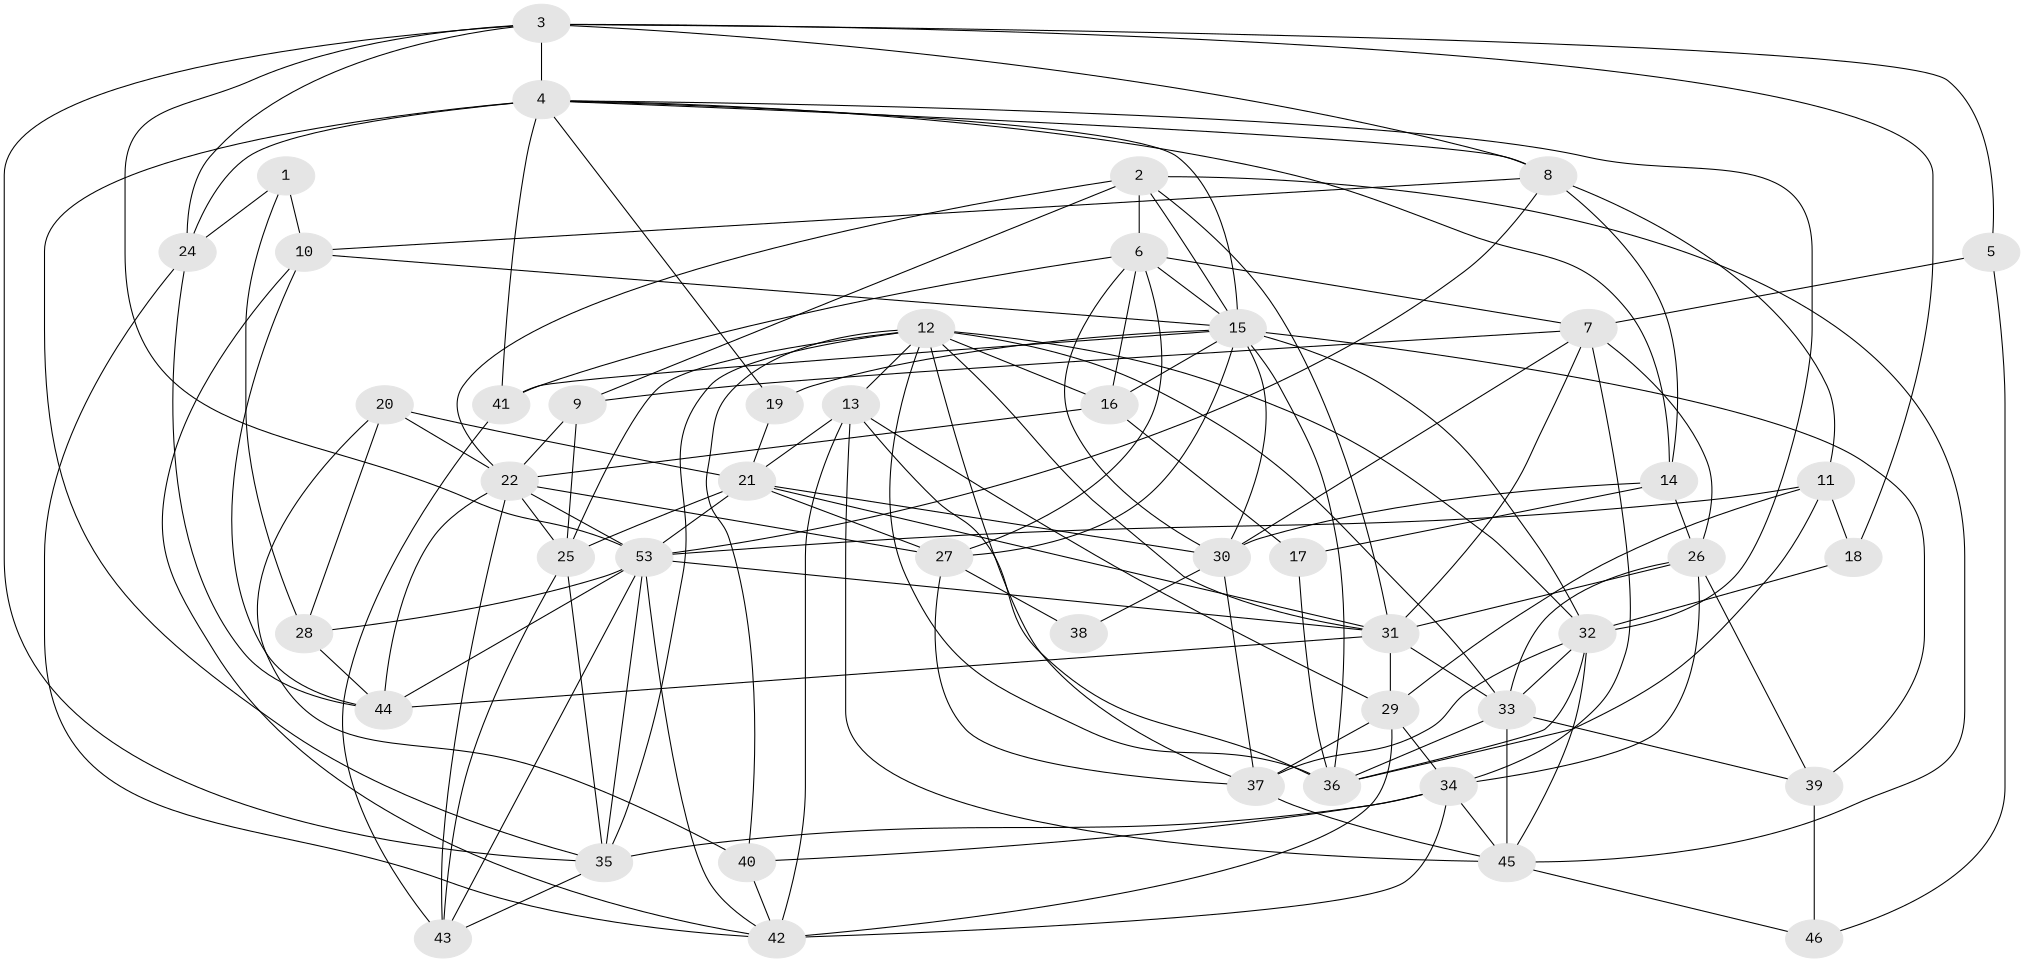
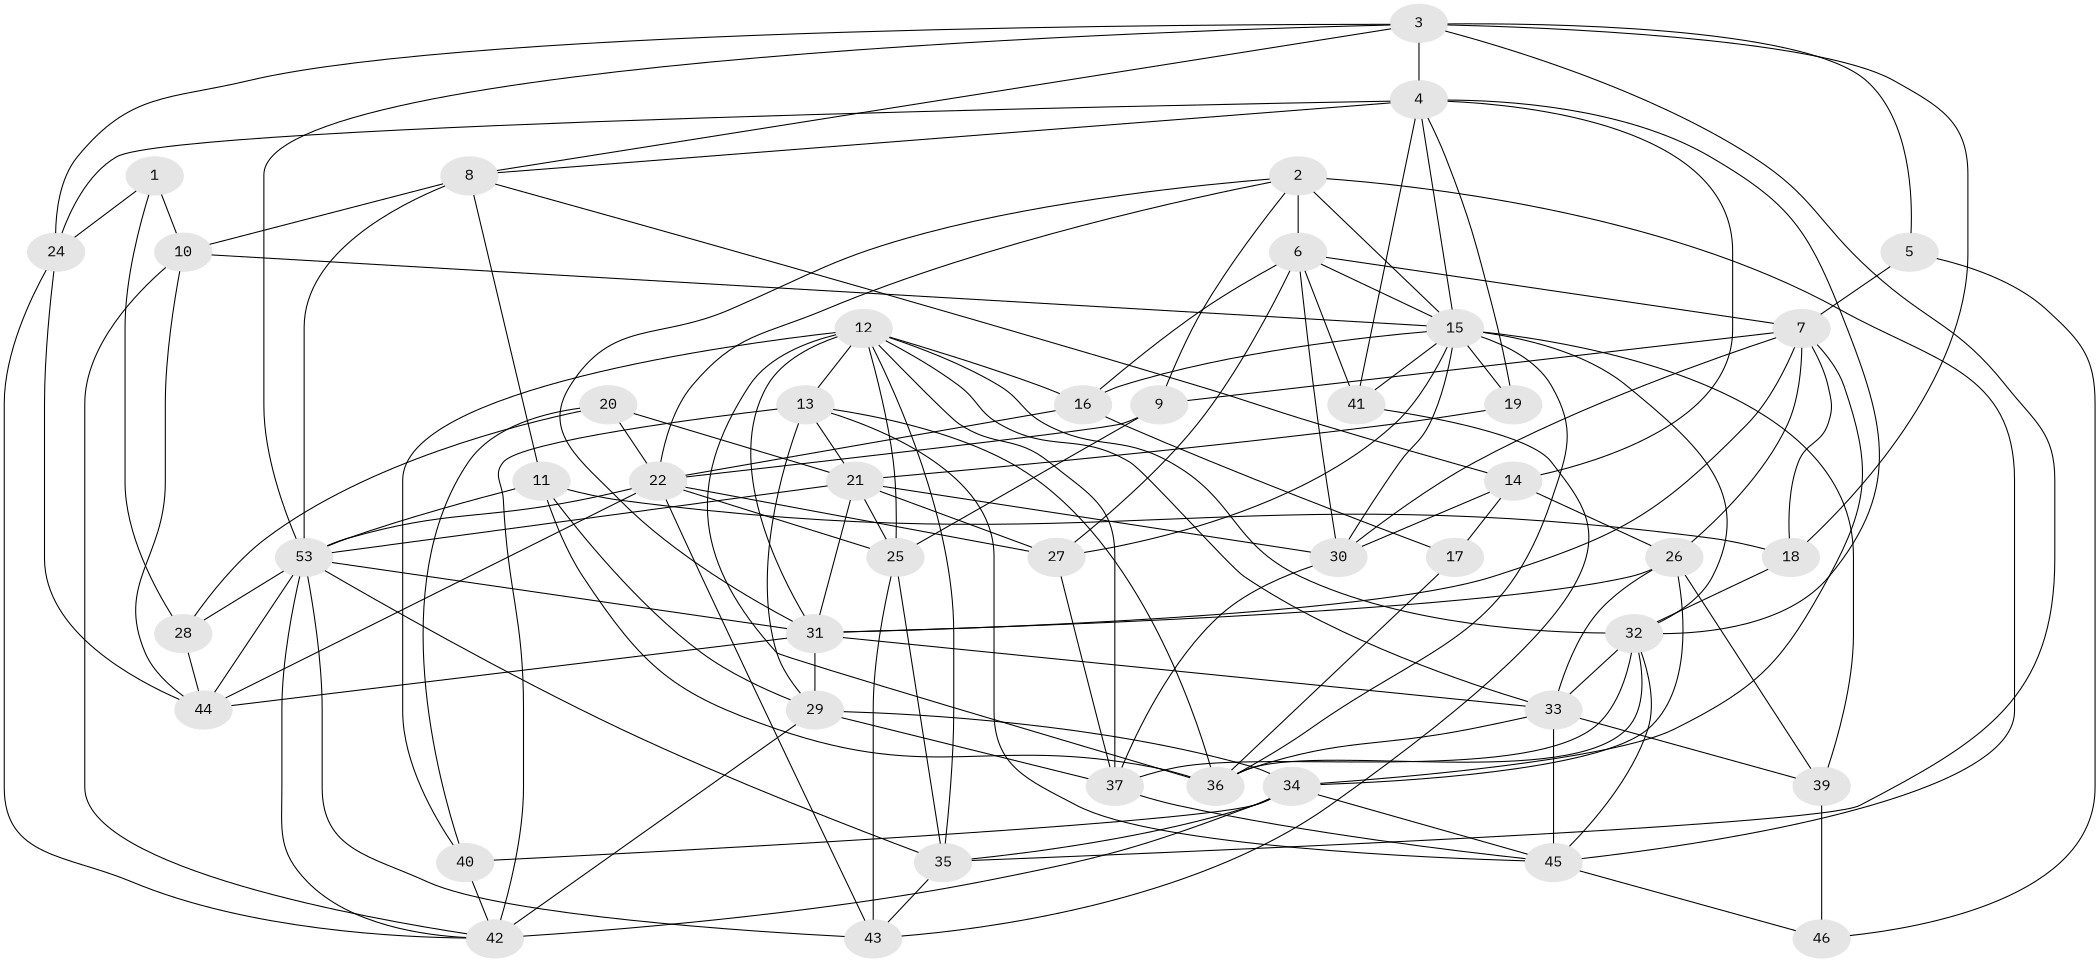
edge "4" -- "35": removed
edge "7" -- "18": added
node "38": removed
